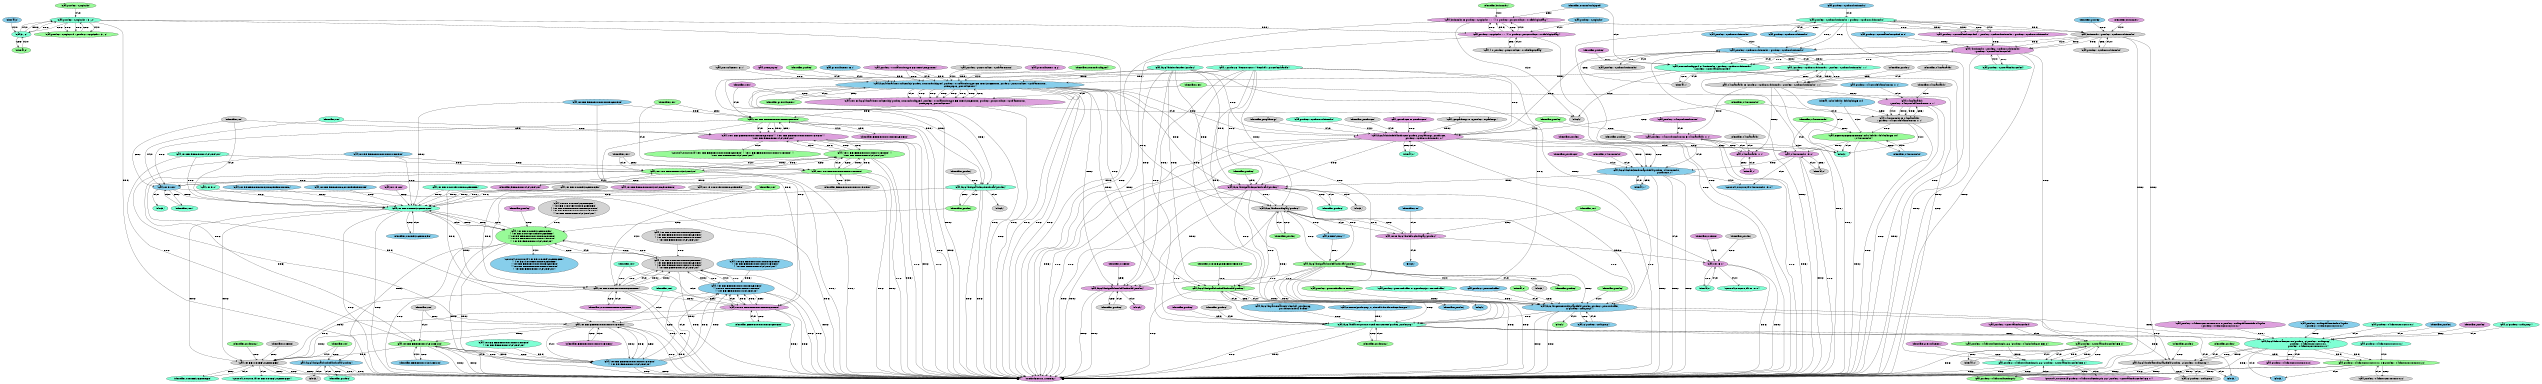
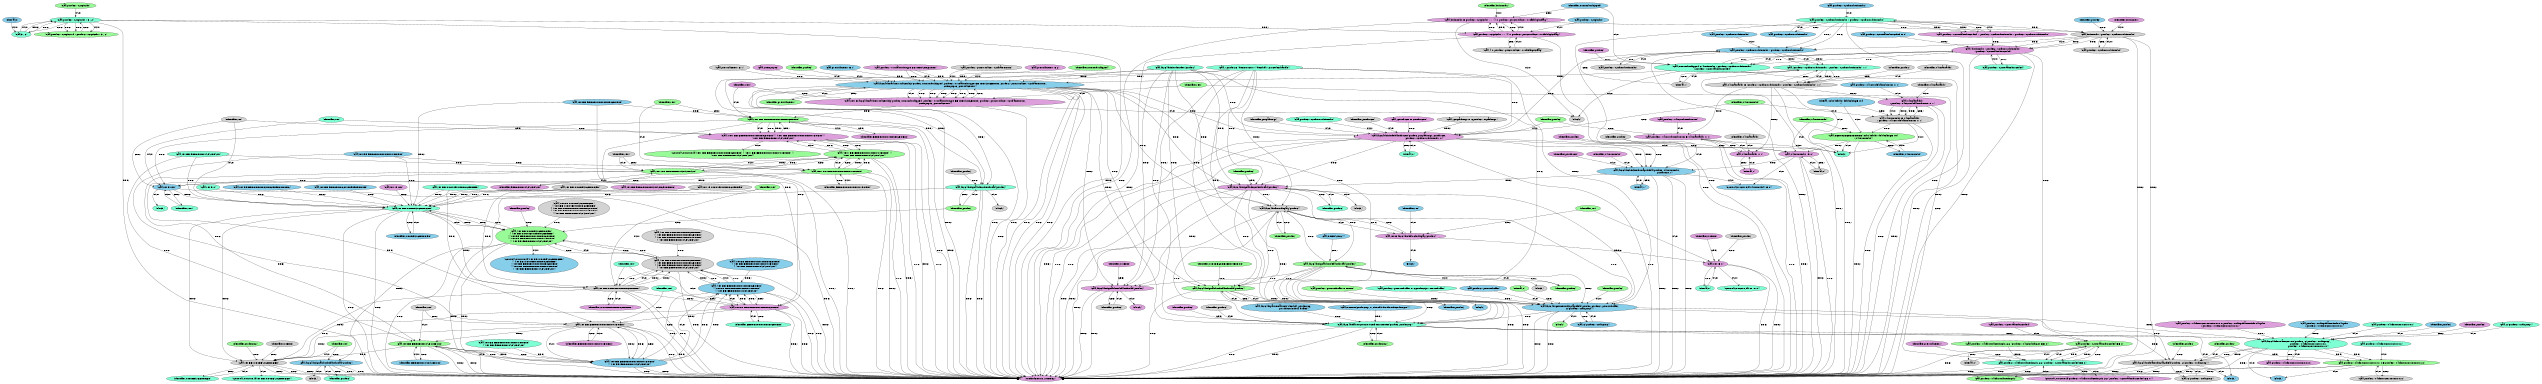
node "(Literal,2)": removed
node "(ControlStructure,if(u4_num_mbs != 0))": label "(ControlStructure,if(u4_num_mbs != 0))" -> "(ControlStructure,if(u4_num_hdl != 0))"
edge "(Call,ih264d_first_display(ps_dec))" -> "(Call,DATA_SYNC())": now "(Call,ih264d_first_display(ps_dec))" -> "(MethodReturn,WORD32)"
